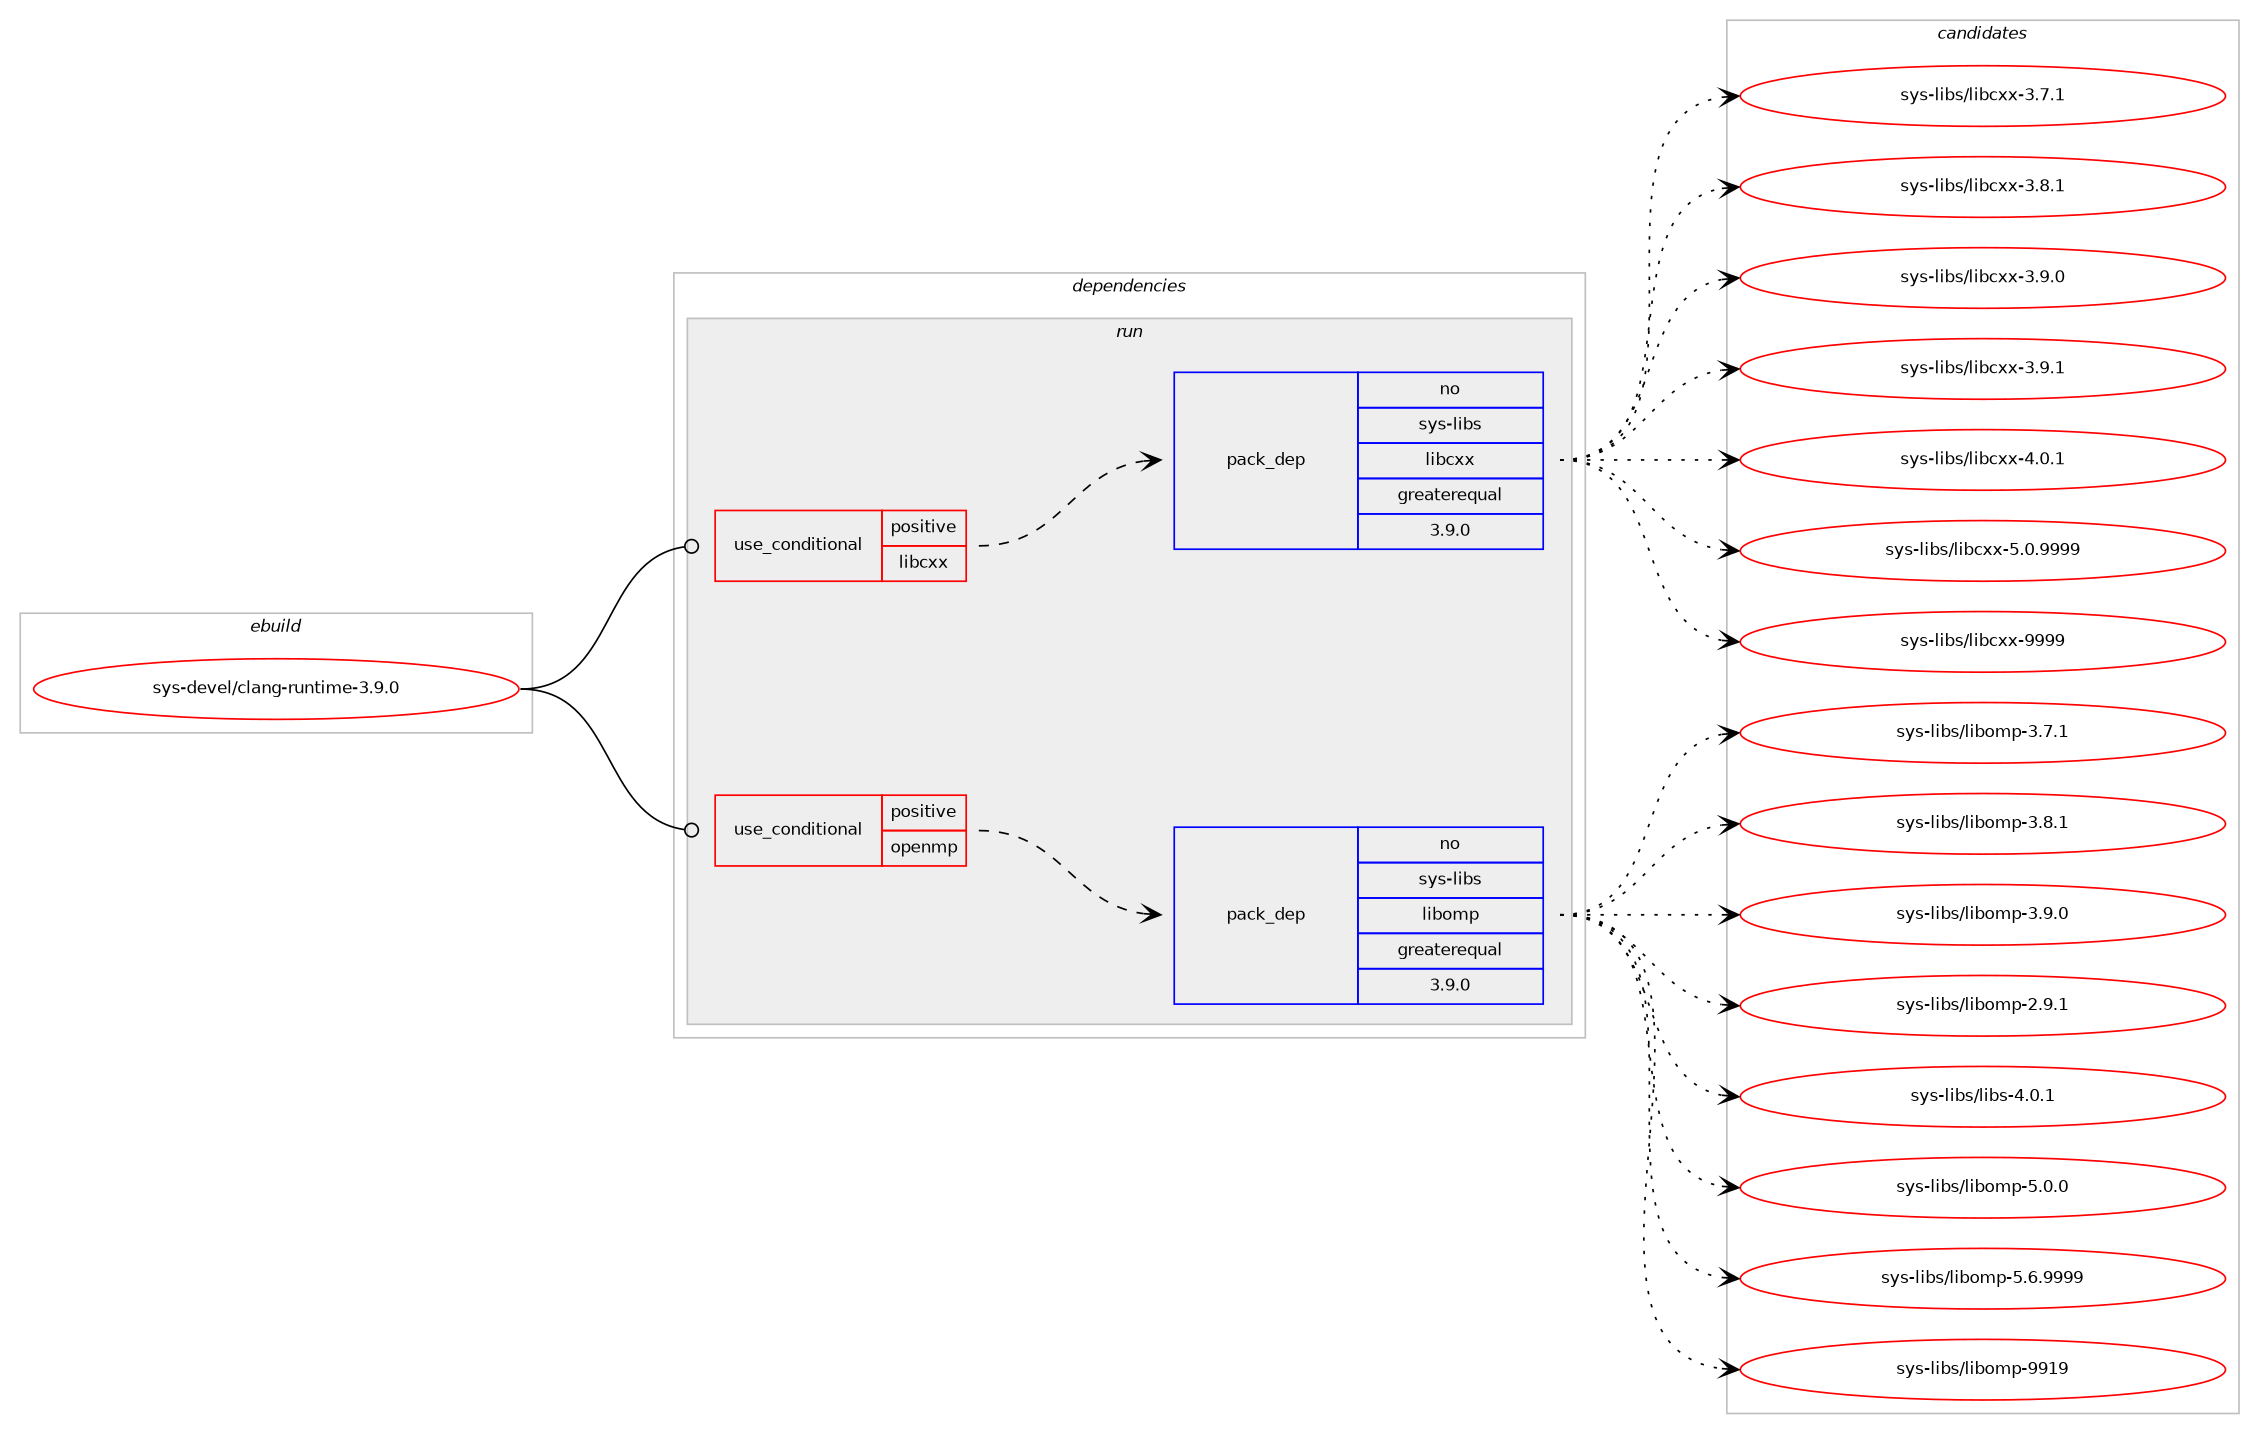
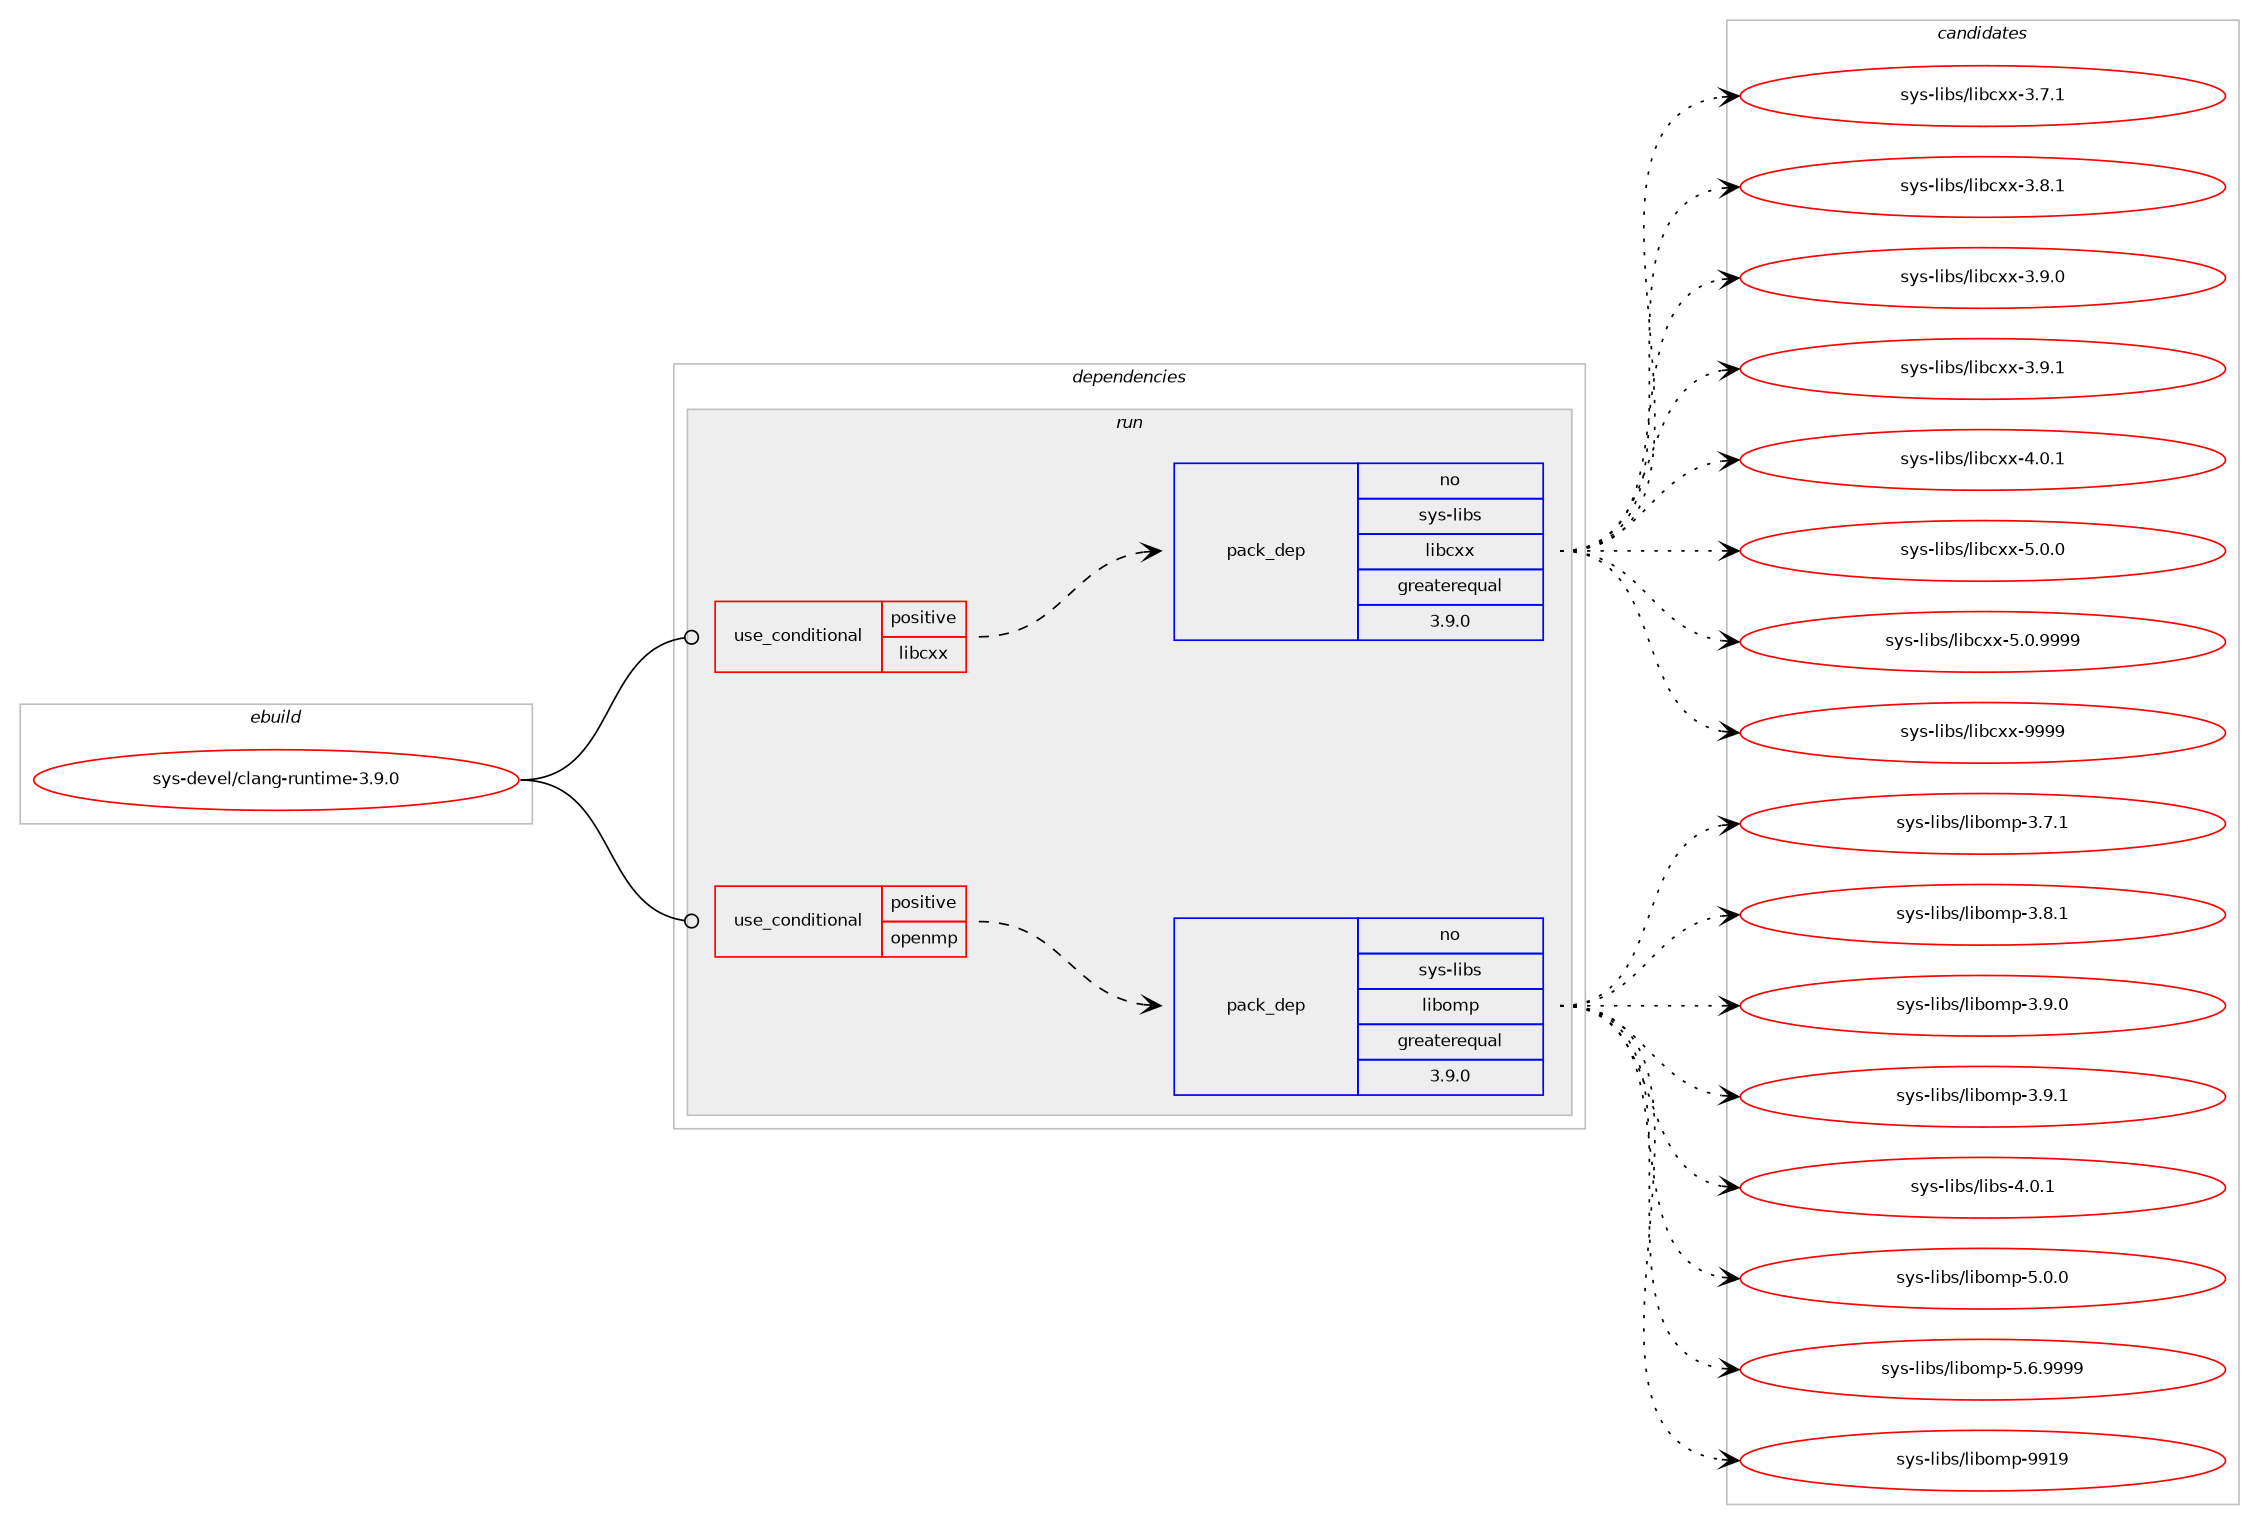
node "sys-libs/libcxx-5.0.0": added
node "sys-libs/libomp-2.9.1": label "sys-libs/libomp-2.9.1" -> "sys-libs/libomp-3.9.1"
